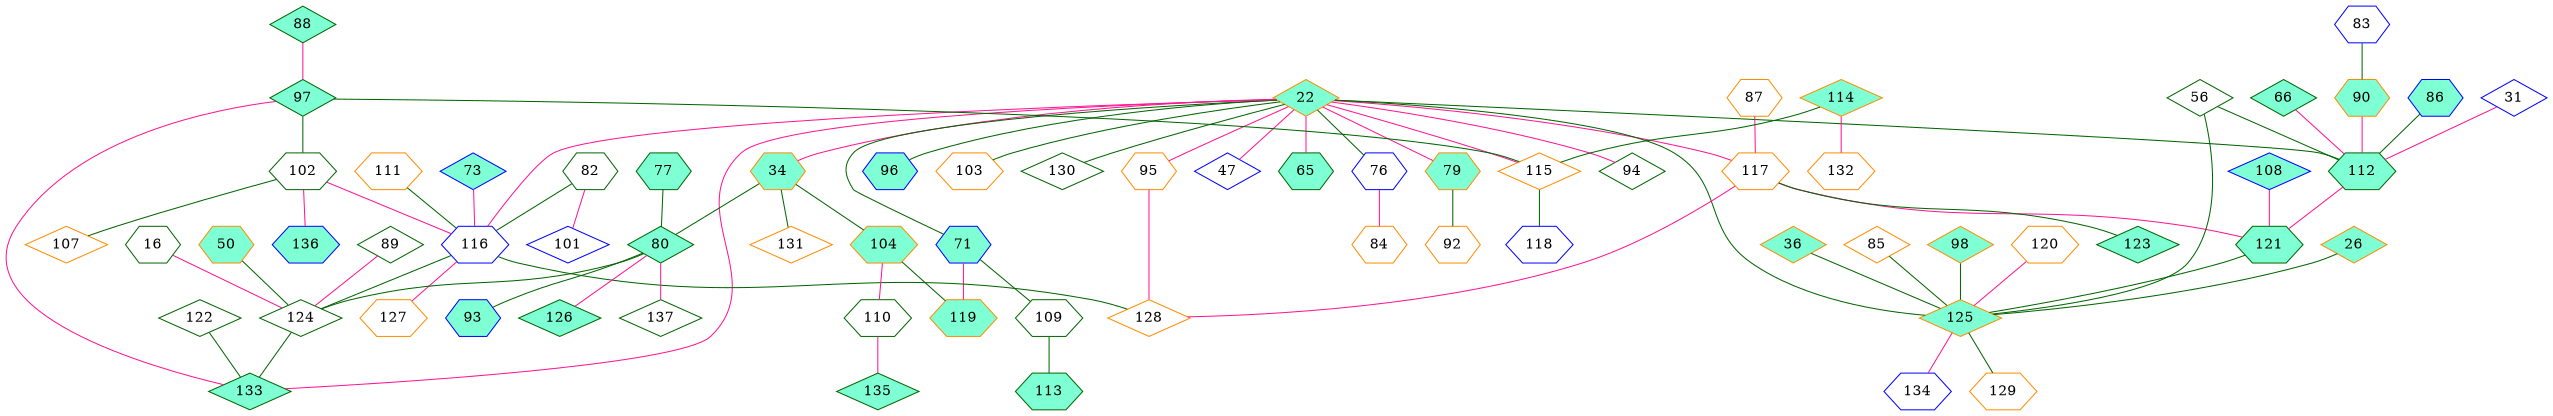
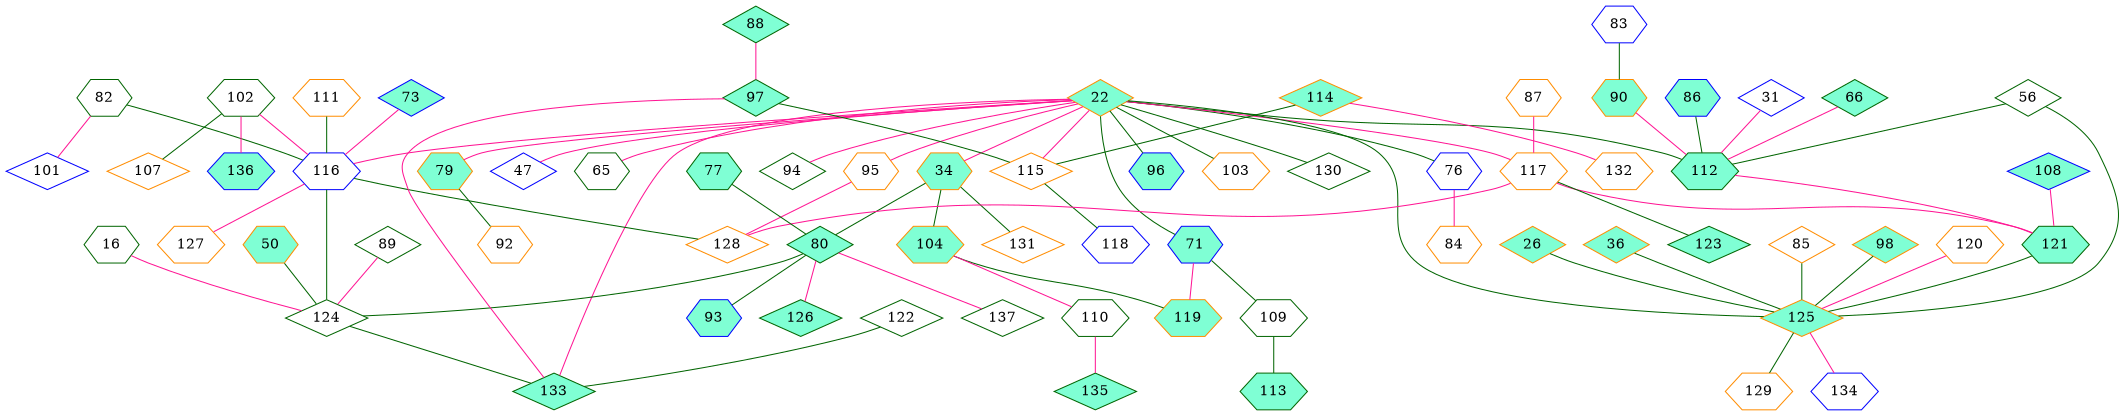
edge "97" -- "102": removed
node "65": fillcolor aquamarine -> white
